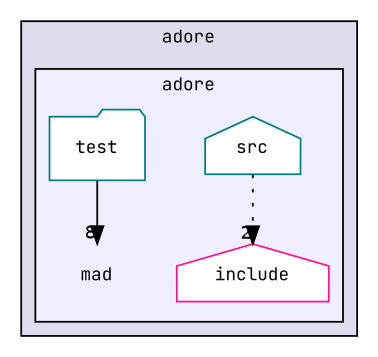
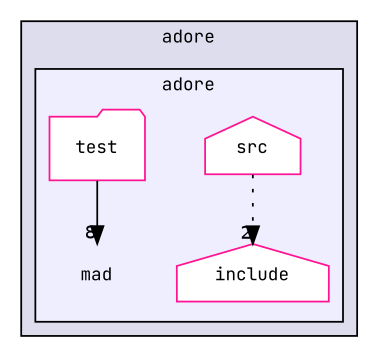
node "test": color teal -> deeppink
node "src": color teal -> deeppink
